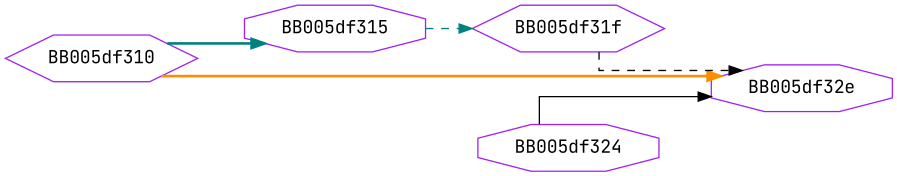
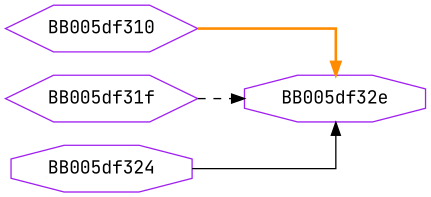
node "BB005df315": removed
